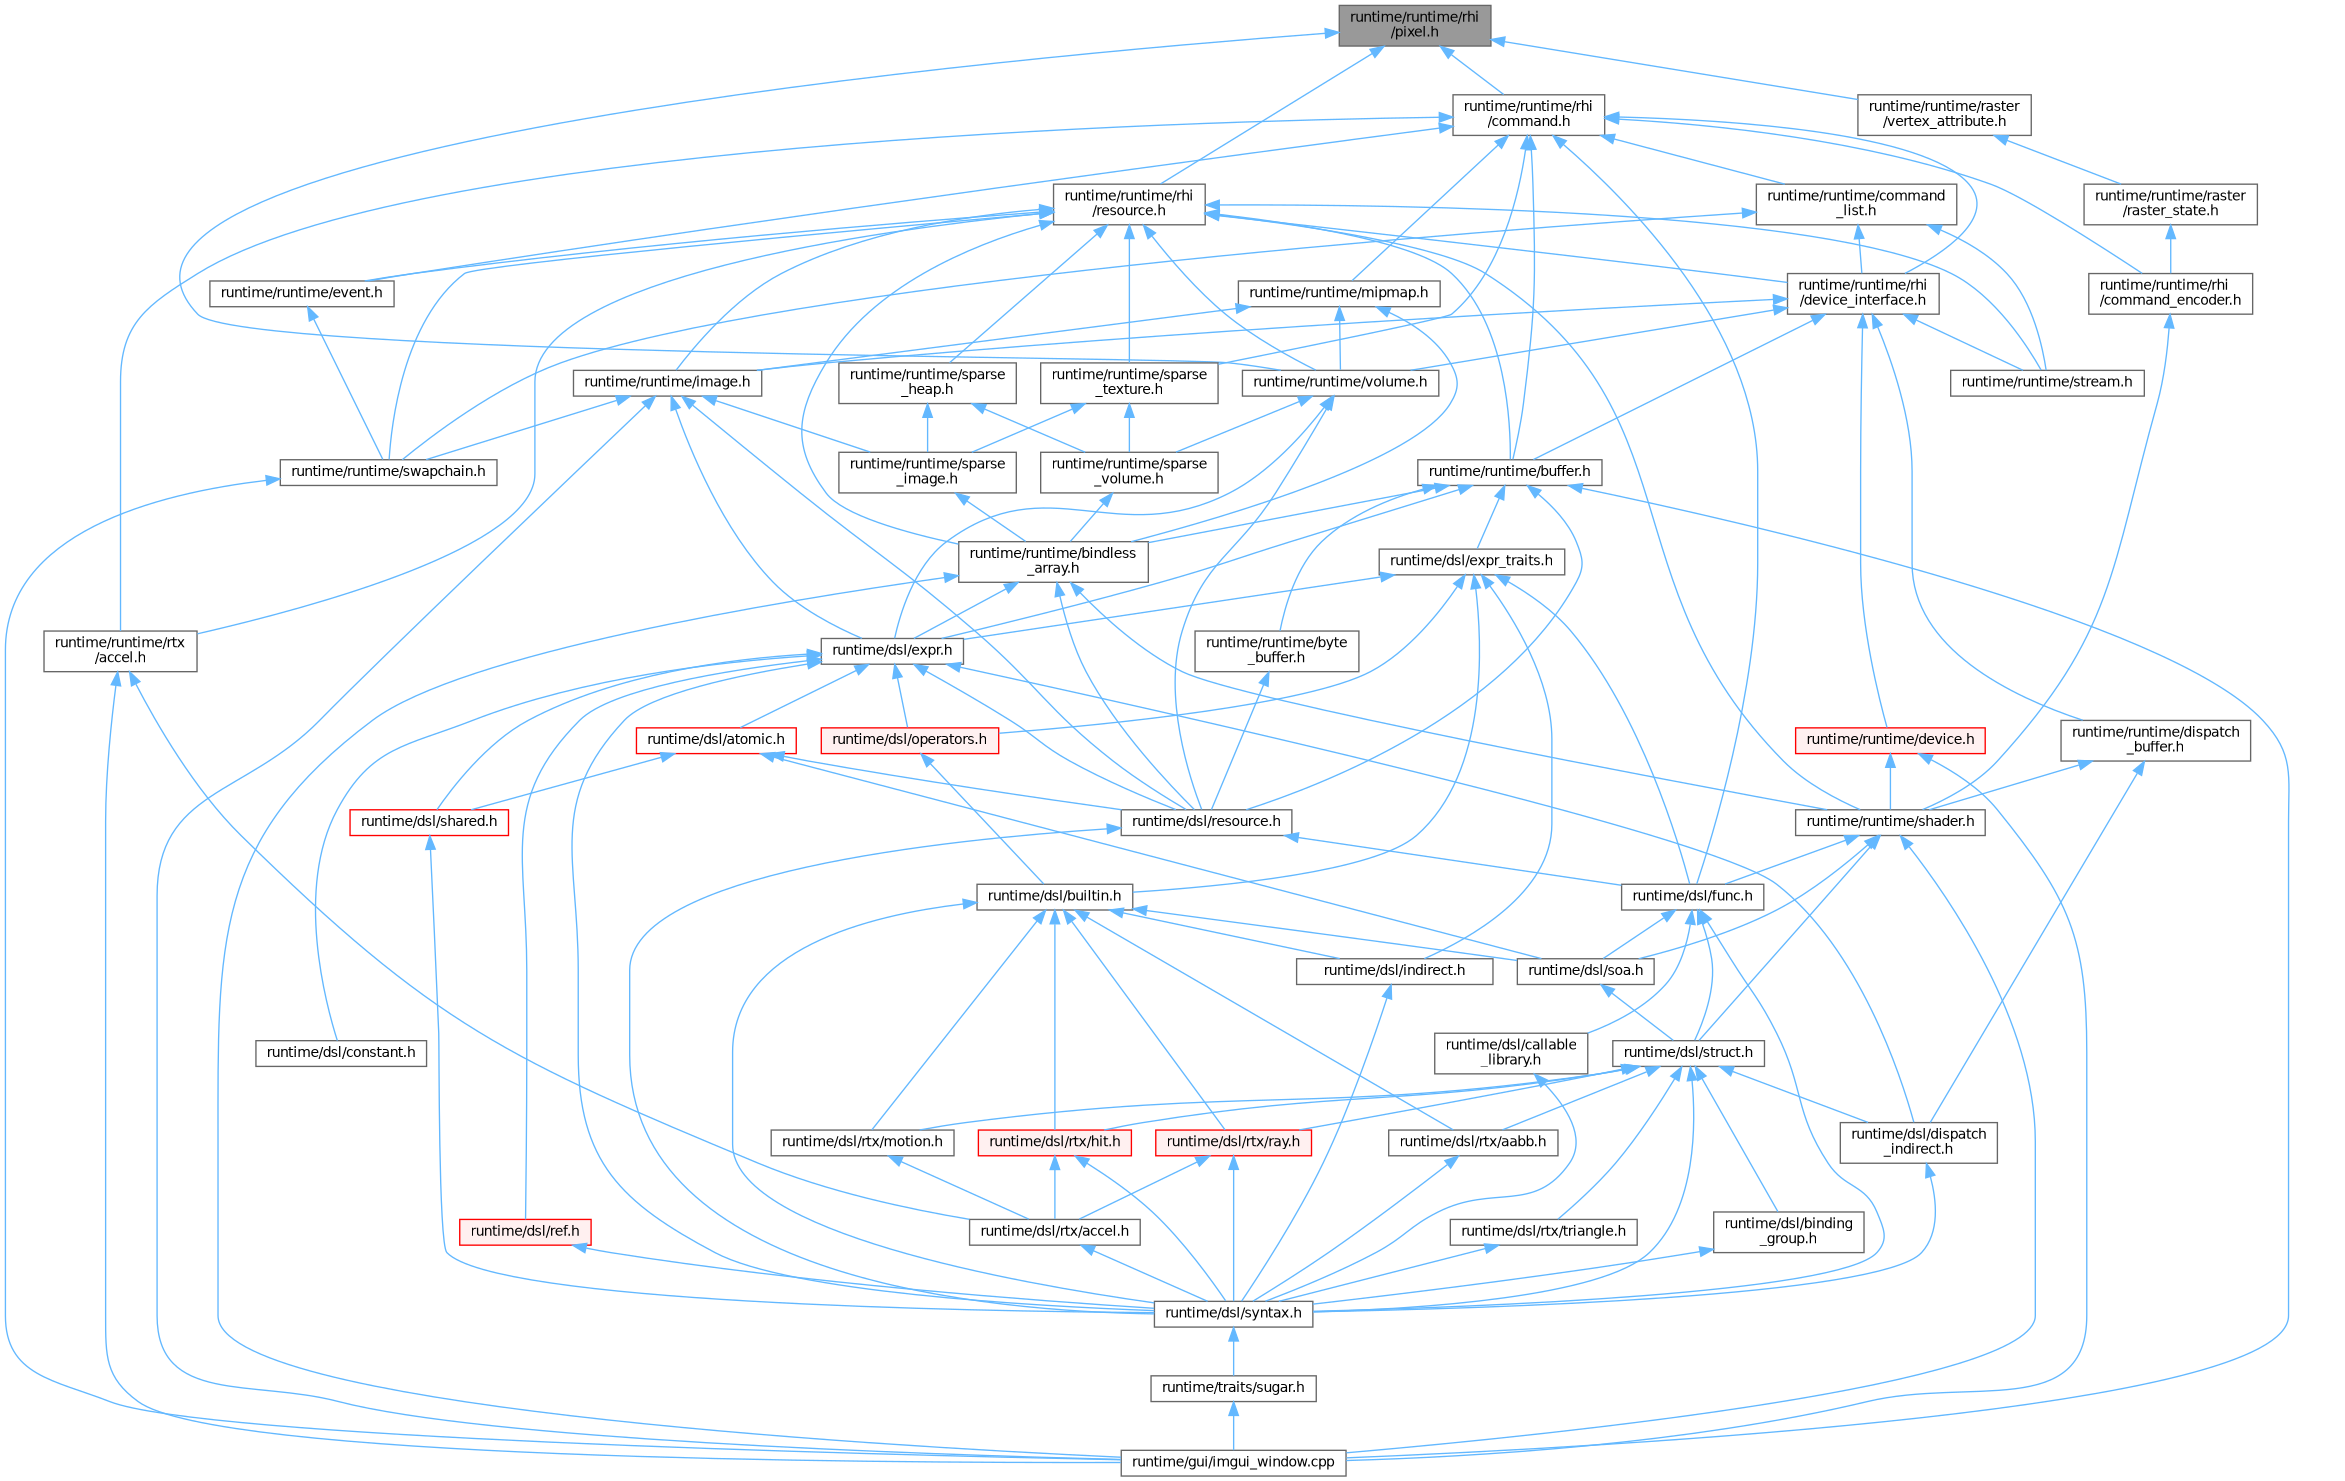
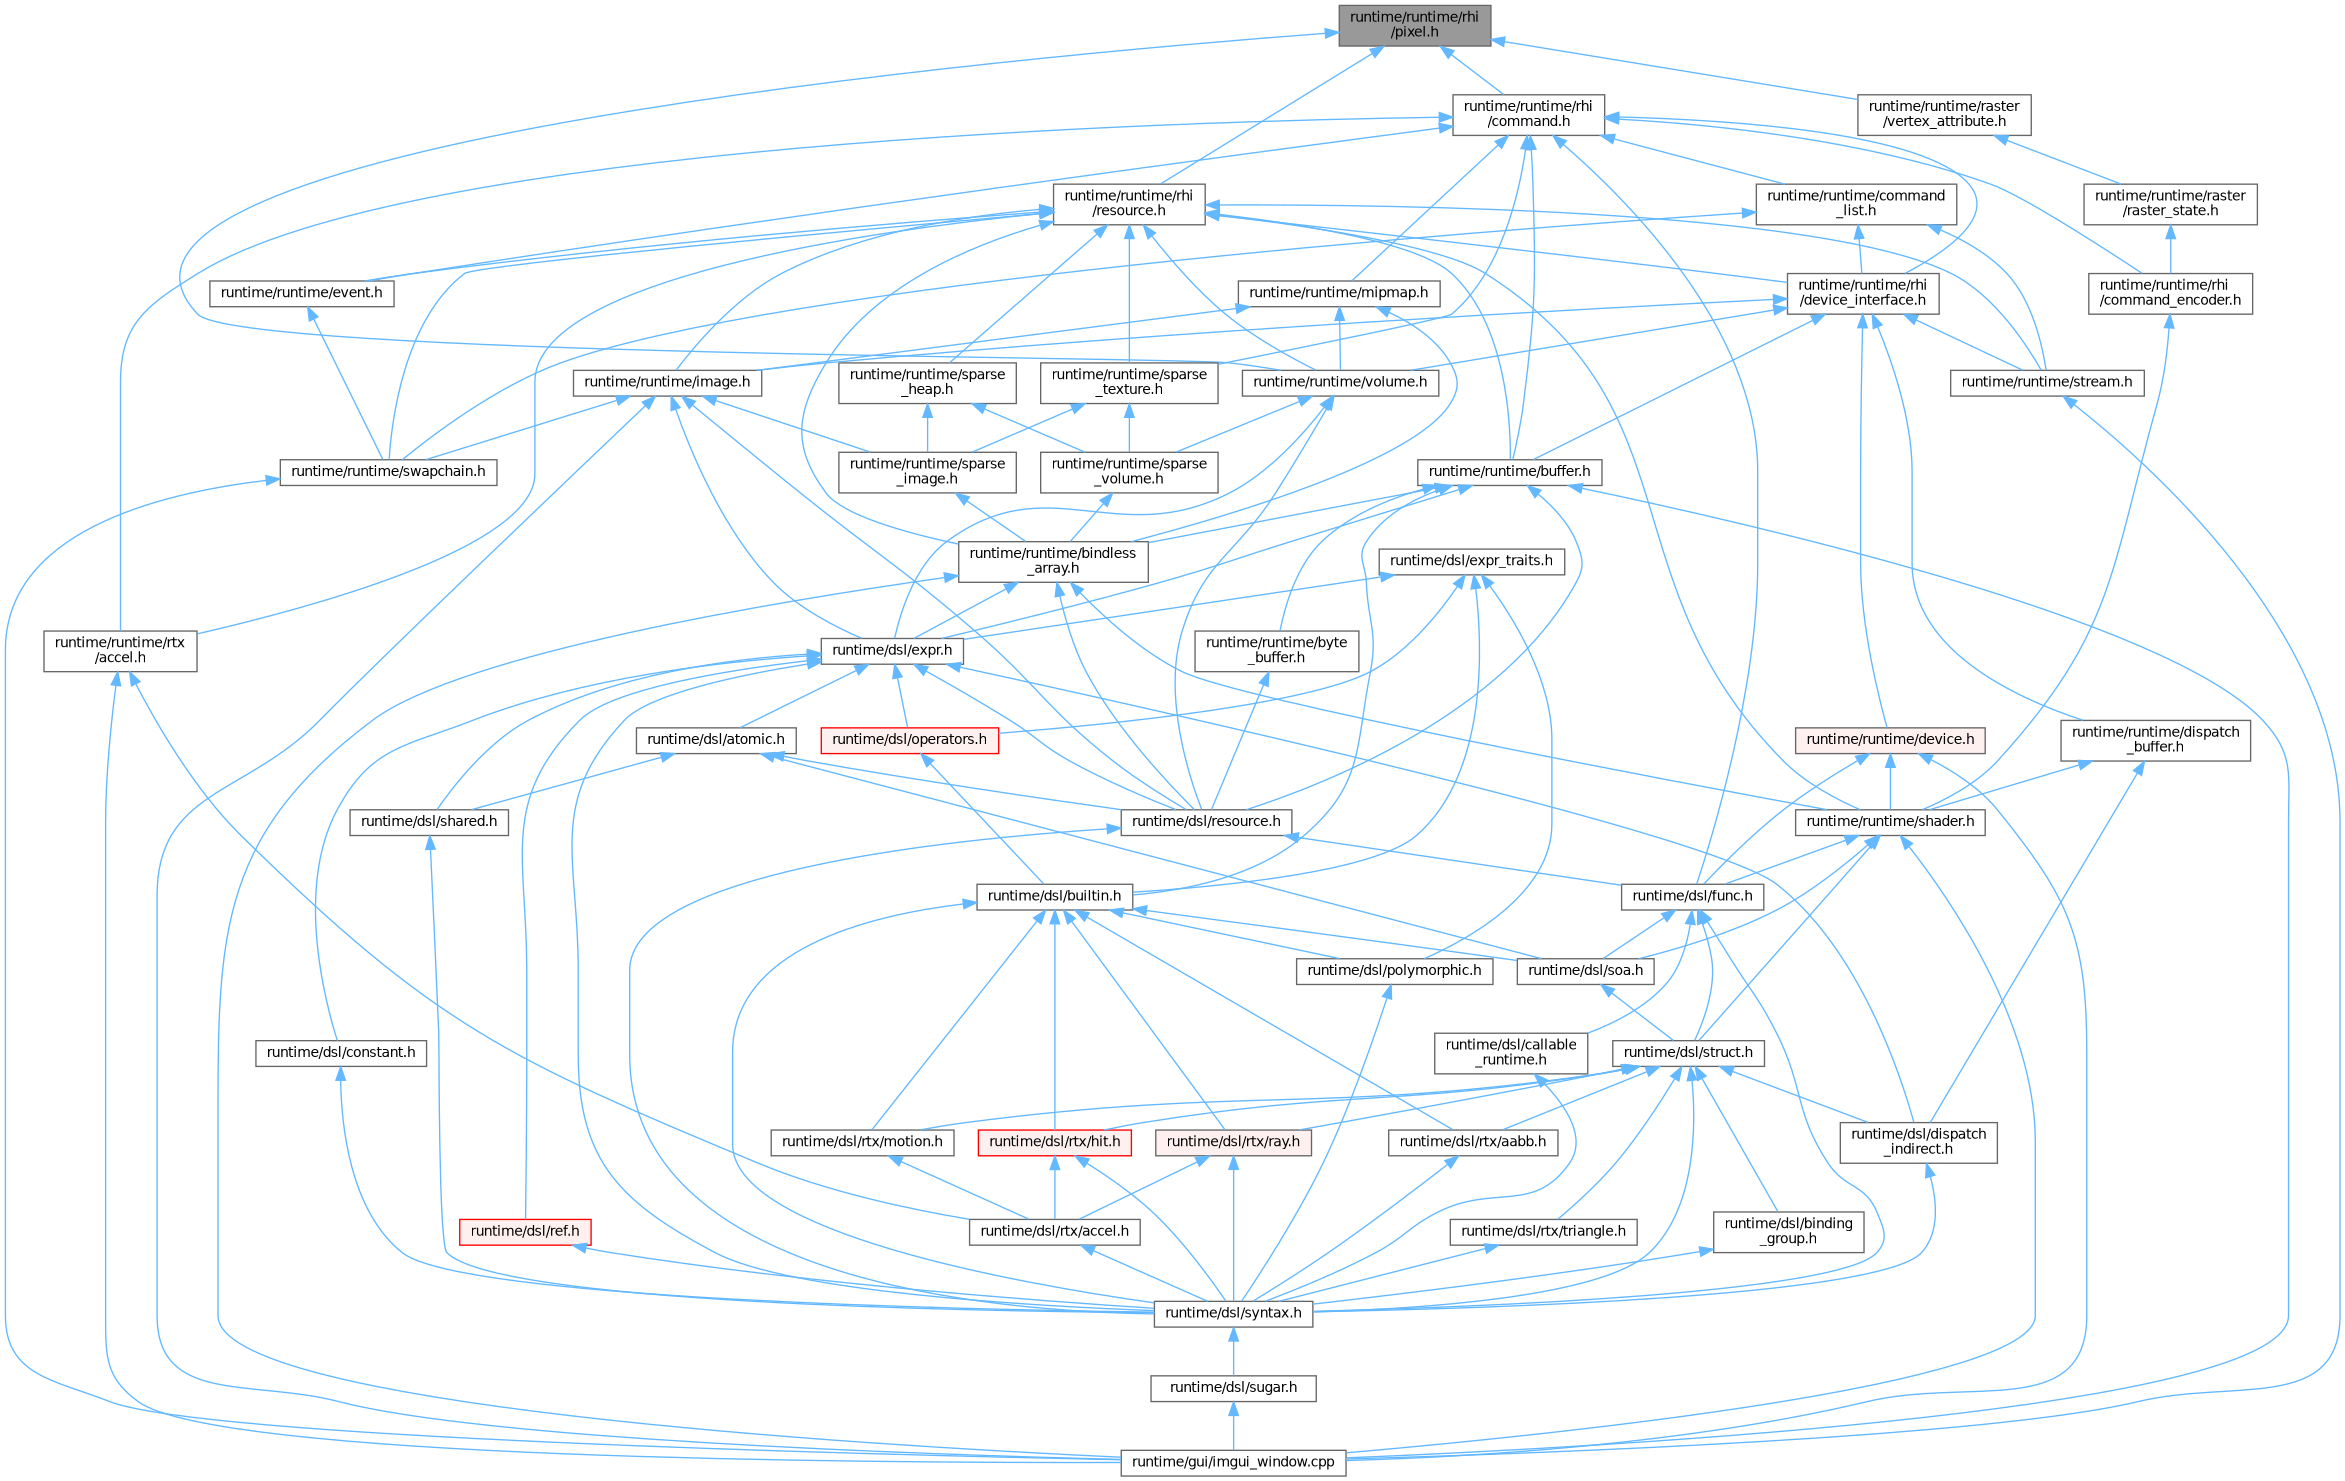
edge "runtime/dsl/expr_traits.h" -> "runtime/runtime/buffer.h": now "runtime/dsl/builtin.h" -> "runtime/runtime/buffer.h"
edge "runtime/dsl/func.h" -> "runtime/dsl/expr_traits.h": now "runtime/dsl/func.h" -> "runtime/runtime/device.h"
node "runtime/dsl/atomic.h": color red -> grey40
node "runtime/runtime/device.h": color red -> grey40
node "runtime/dsl/shared.h": color red -> grey40
node "runtime/dsl/indirect.h": label "runtime/dsl/indirect.h" -> "runtime/dsl/polymorphic.h"
node "runtime/dsl/callable _library.h": label "runtime/dsl/callable _library.h" -> "runtime/dsl/callable _runtime.h"
node "runtime/dsl/rtx/ray.h": color red -> grey40
edge "runtime/dsl/syntax.h" -> "runtime/dsl/constant.h": added
edge "runtime/gui/imgui_window.cpp" -> "runtime/runtime/stream.h": added
node "runtime/traits/sugar.h": label "runtime/traits/sugar.h" -> "runtime/dsl/sugar.h"
